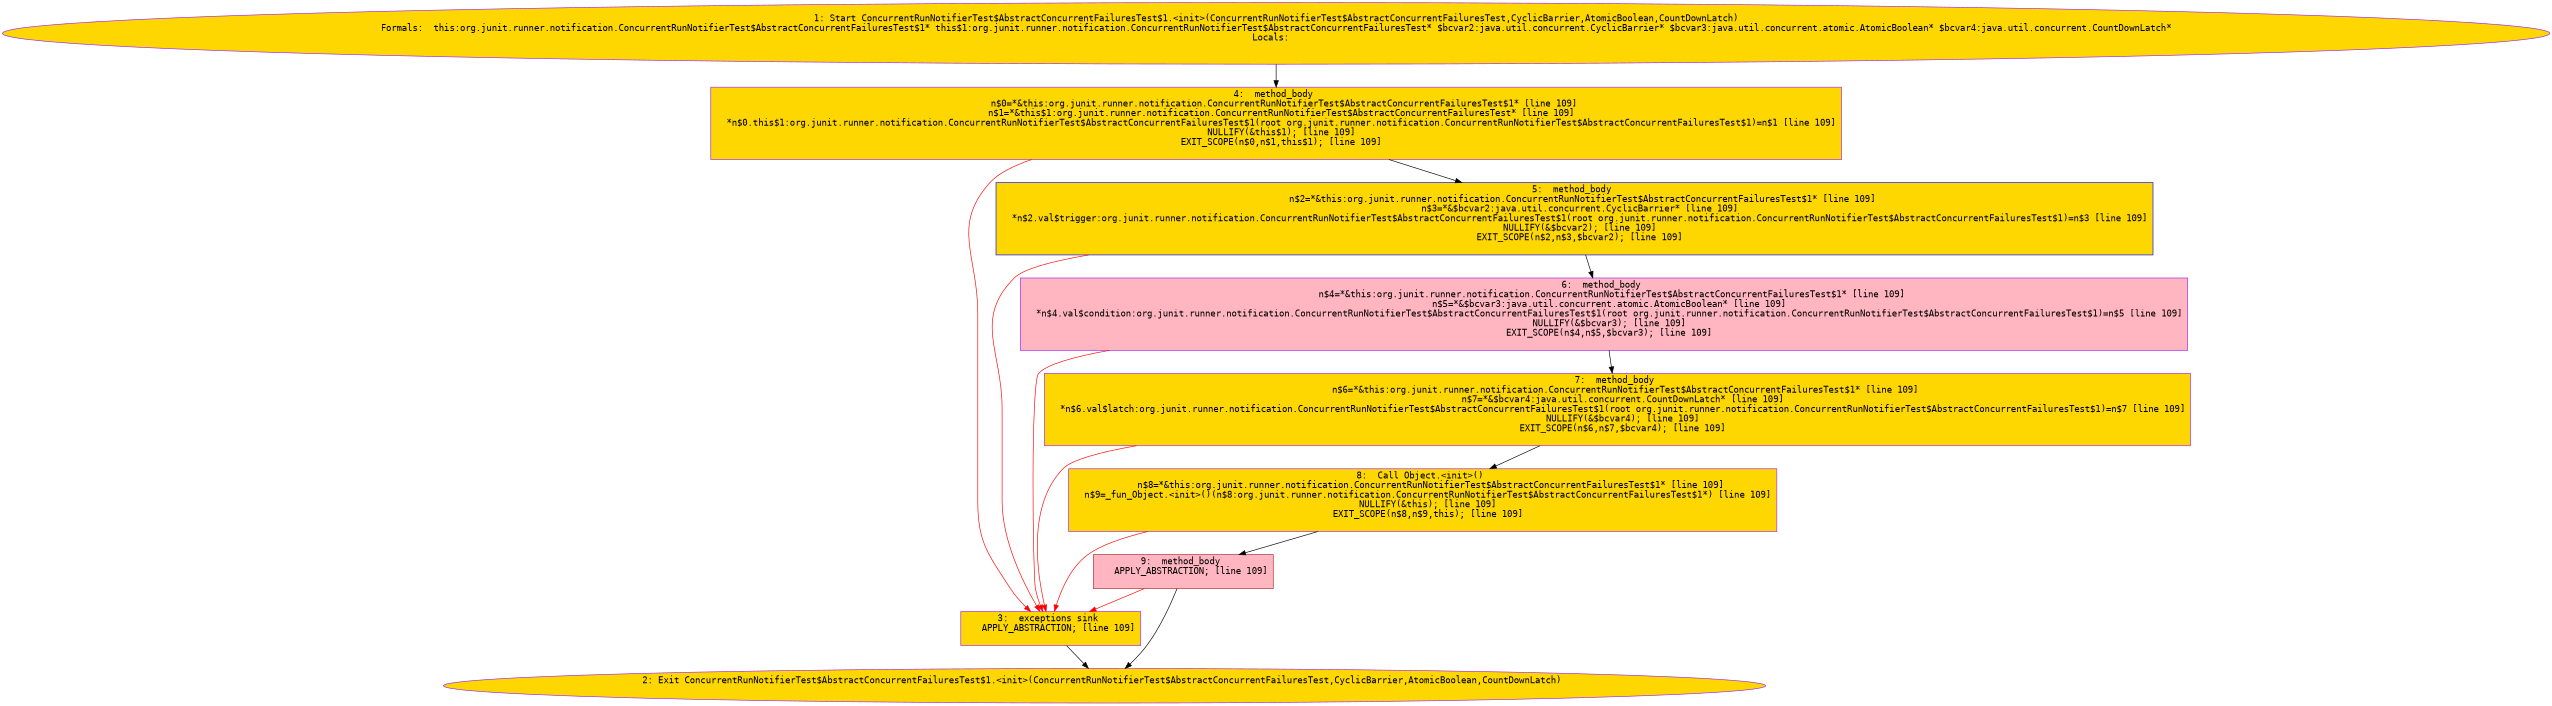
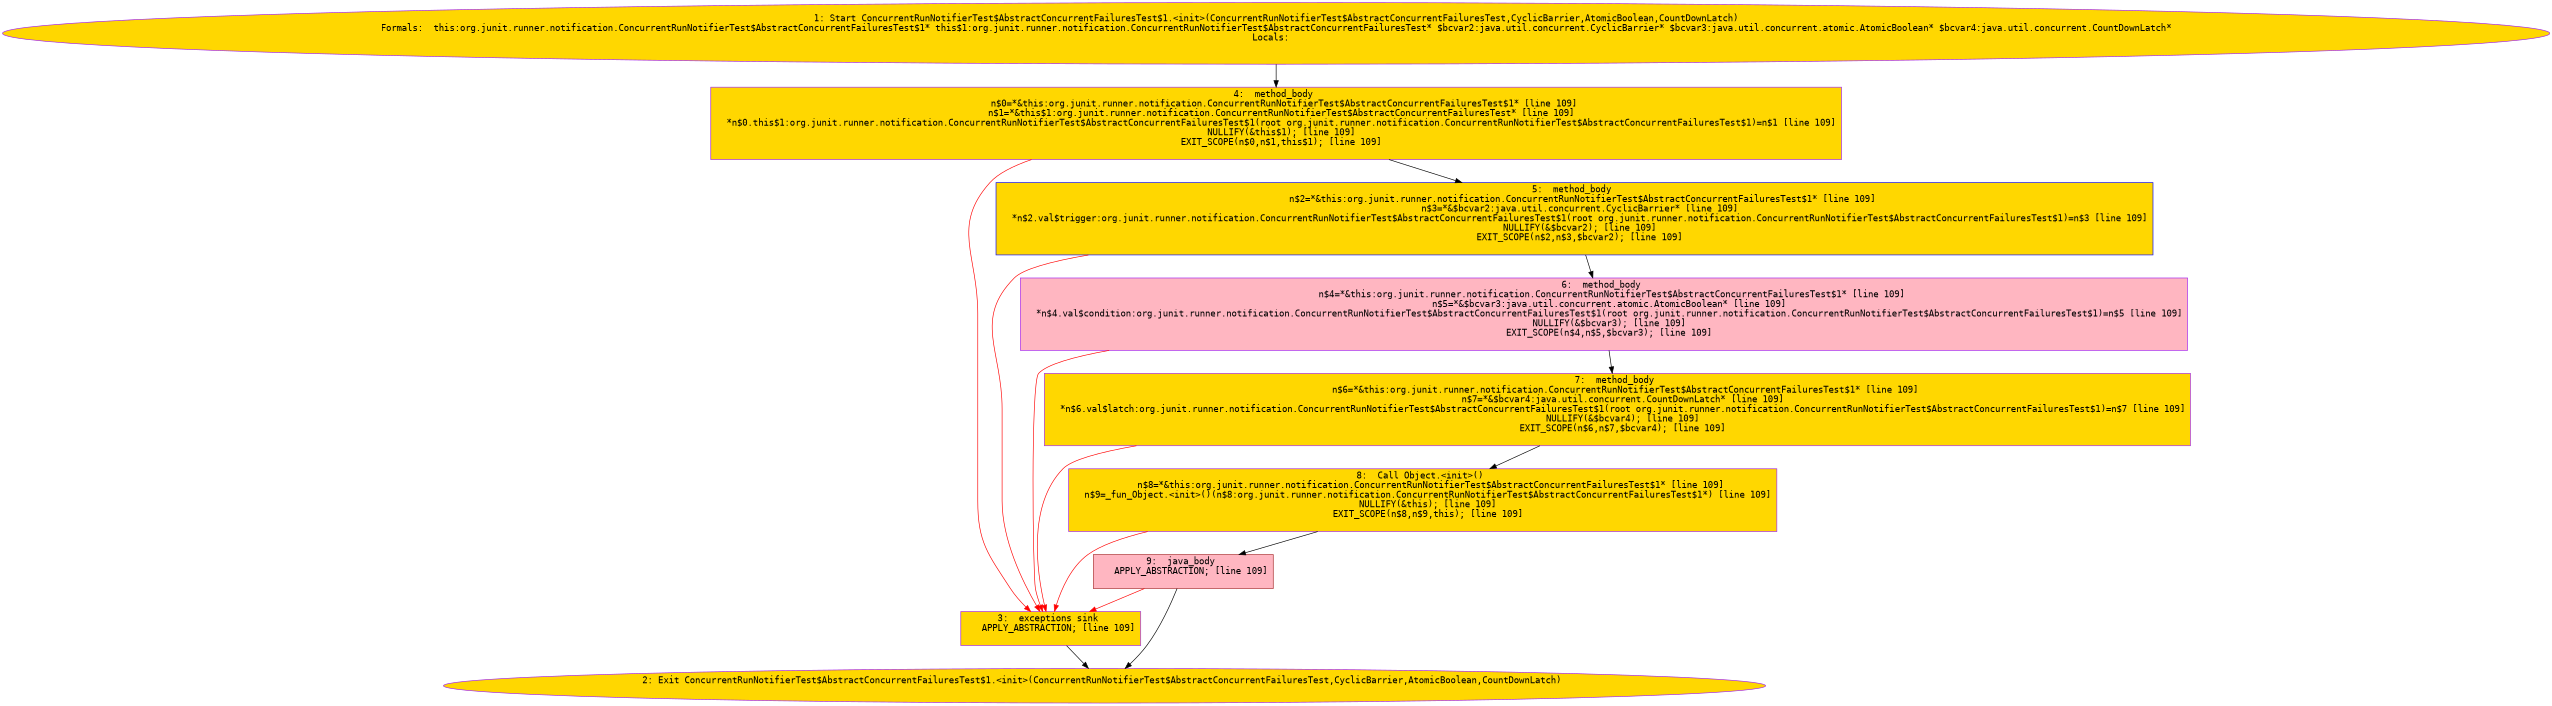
node "9:  method_body APPLY_ABSTRACTION; [line 109]": label "9:  method_body APPLY_ABSTRACTION; [line 109]" -> "9:  java_body APPLY_ABSTRACTION; [line 109]"
